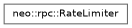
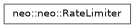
node "neo::rpc::RateLimiter": label "neo::rpc::RateLimiter" -> "neo::neo::RateLimiter"
